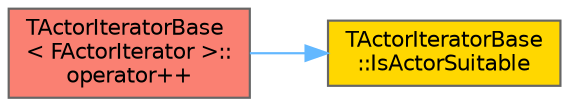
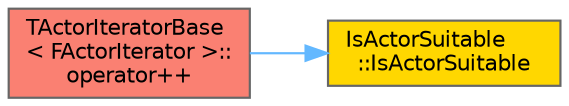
node "TActorIteratorBase ::IsActorSuitable": label "TActorIteratorBase ::IsActorSuitable" -> "IsActorSuitable ::IsActorSuitable"
